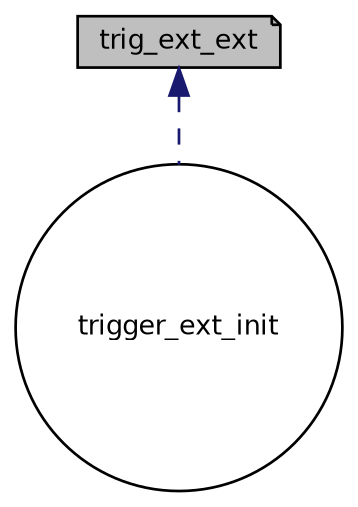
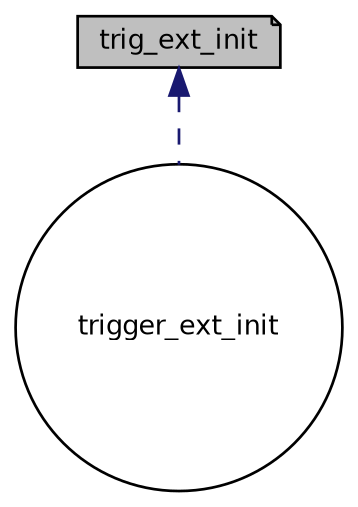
node "trig_ext_ext": label "trig_ext_ext" -> "trig_ext_init"
